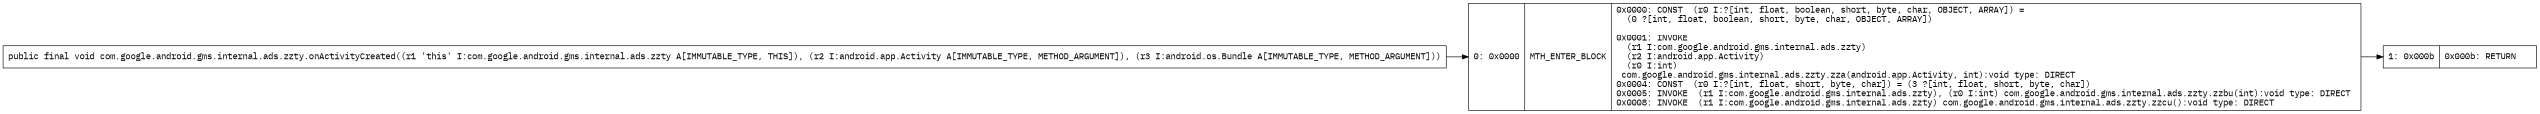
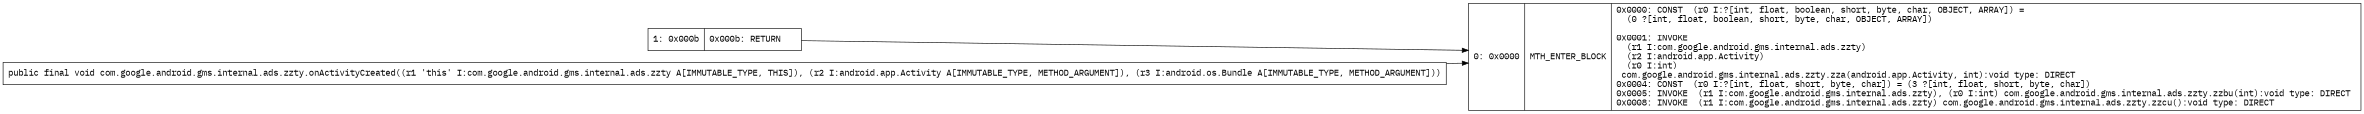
edge "0: 0x0000" -> "1: 0x000b": reversed
